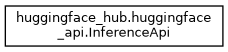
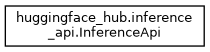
node "huggingface_hub.huggingface _api.InferenceApi": label "huggingface_hub.huggingface _api.InferenceApi" -> "huggingface_hub.inference _api.InferenceApi"
